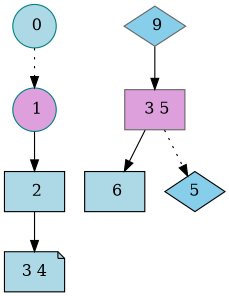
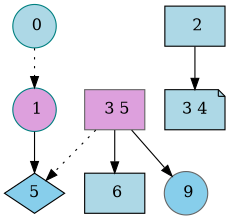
node "9": shape diamond -> circle
edge "9" -> "3 5": reversed
edge "1" -> "2": now "1" -> "5"
